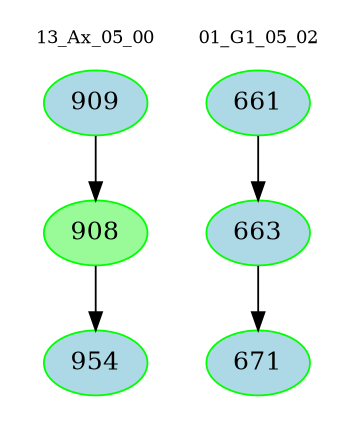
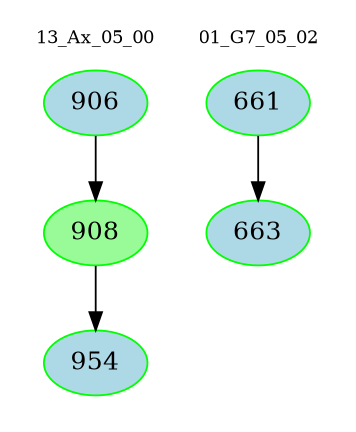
cluster "01_G1_05_02": label "01_G1_05_02" -> "01_G7_05_02"
node "909": label "909" -> "906"
node "671": removed
